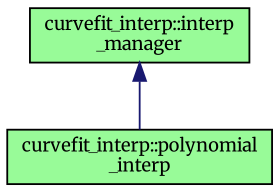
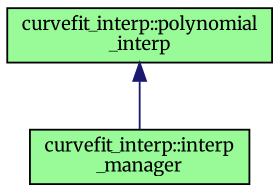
edge "curvefit_interp::polynomial _interp" -> "curvefit_interp::interp _manager": reversed
